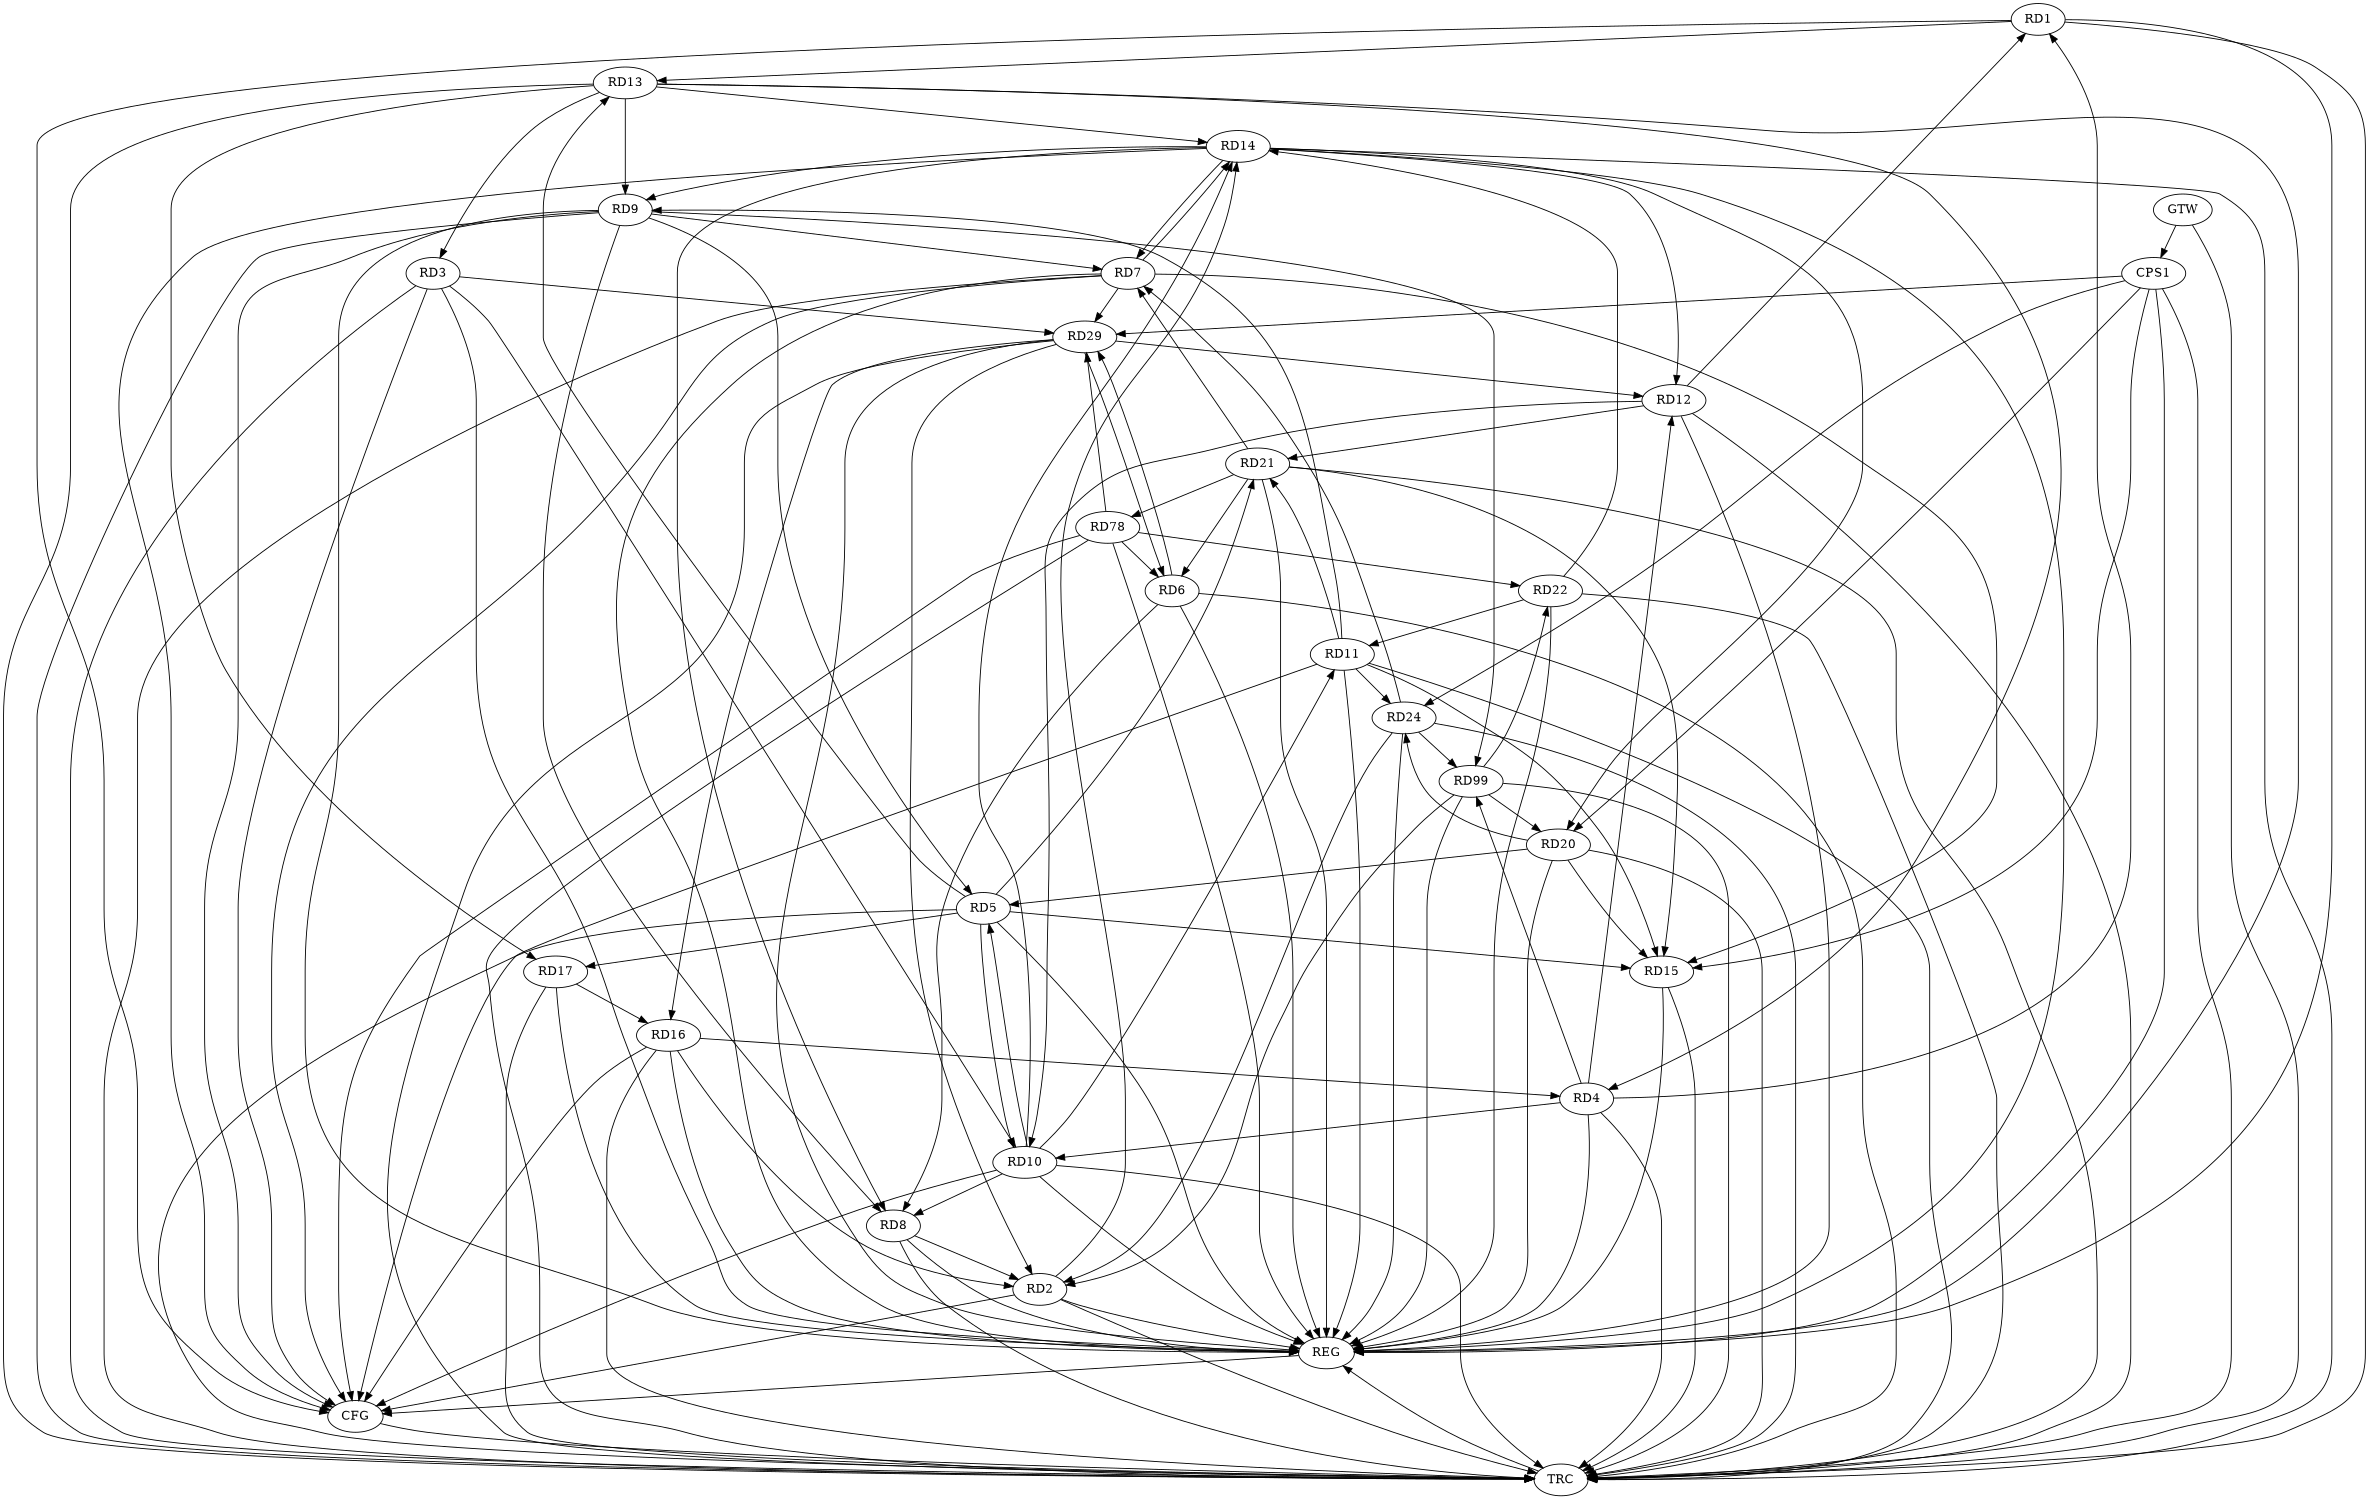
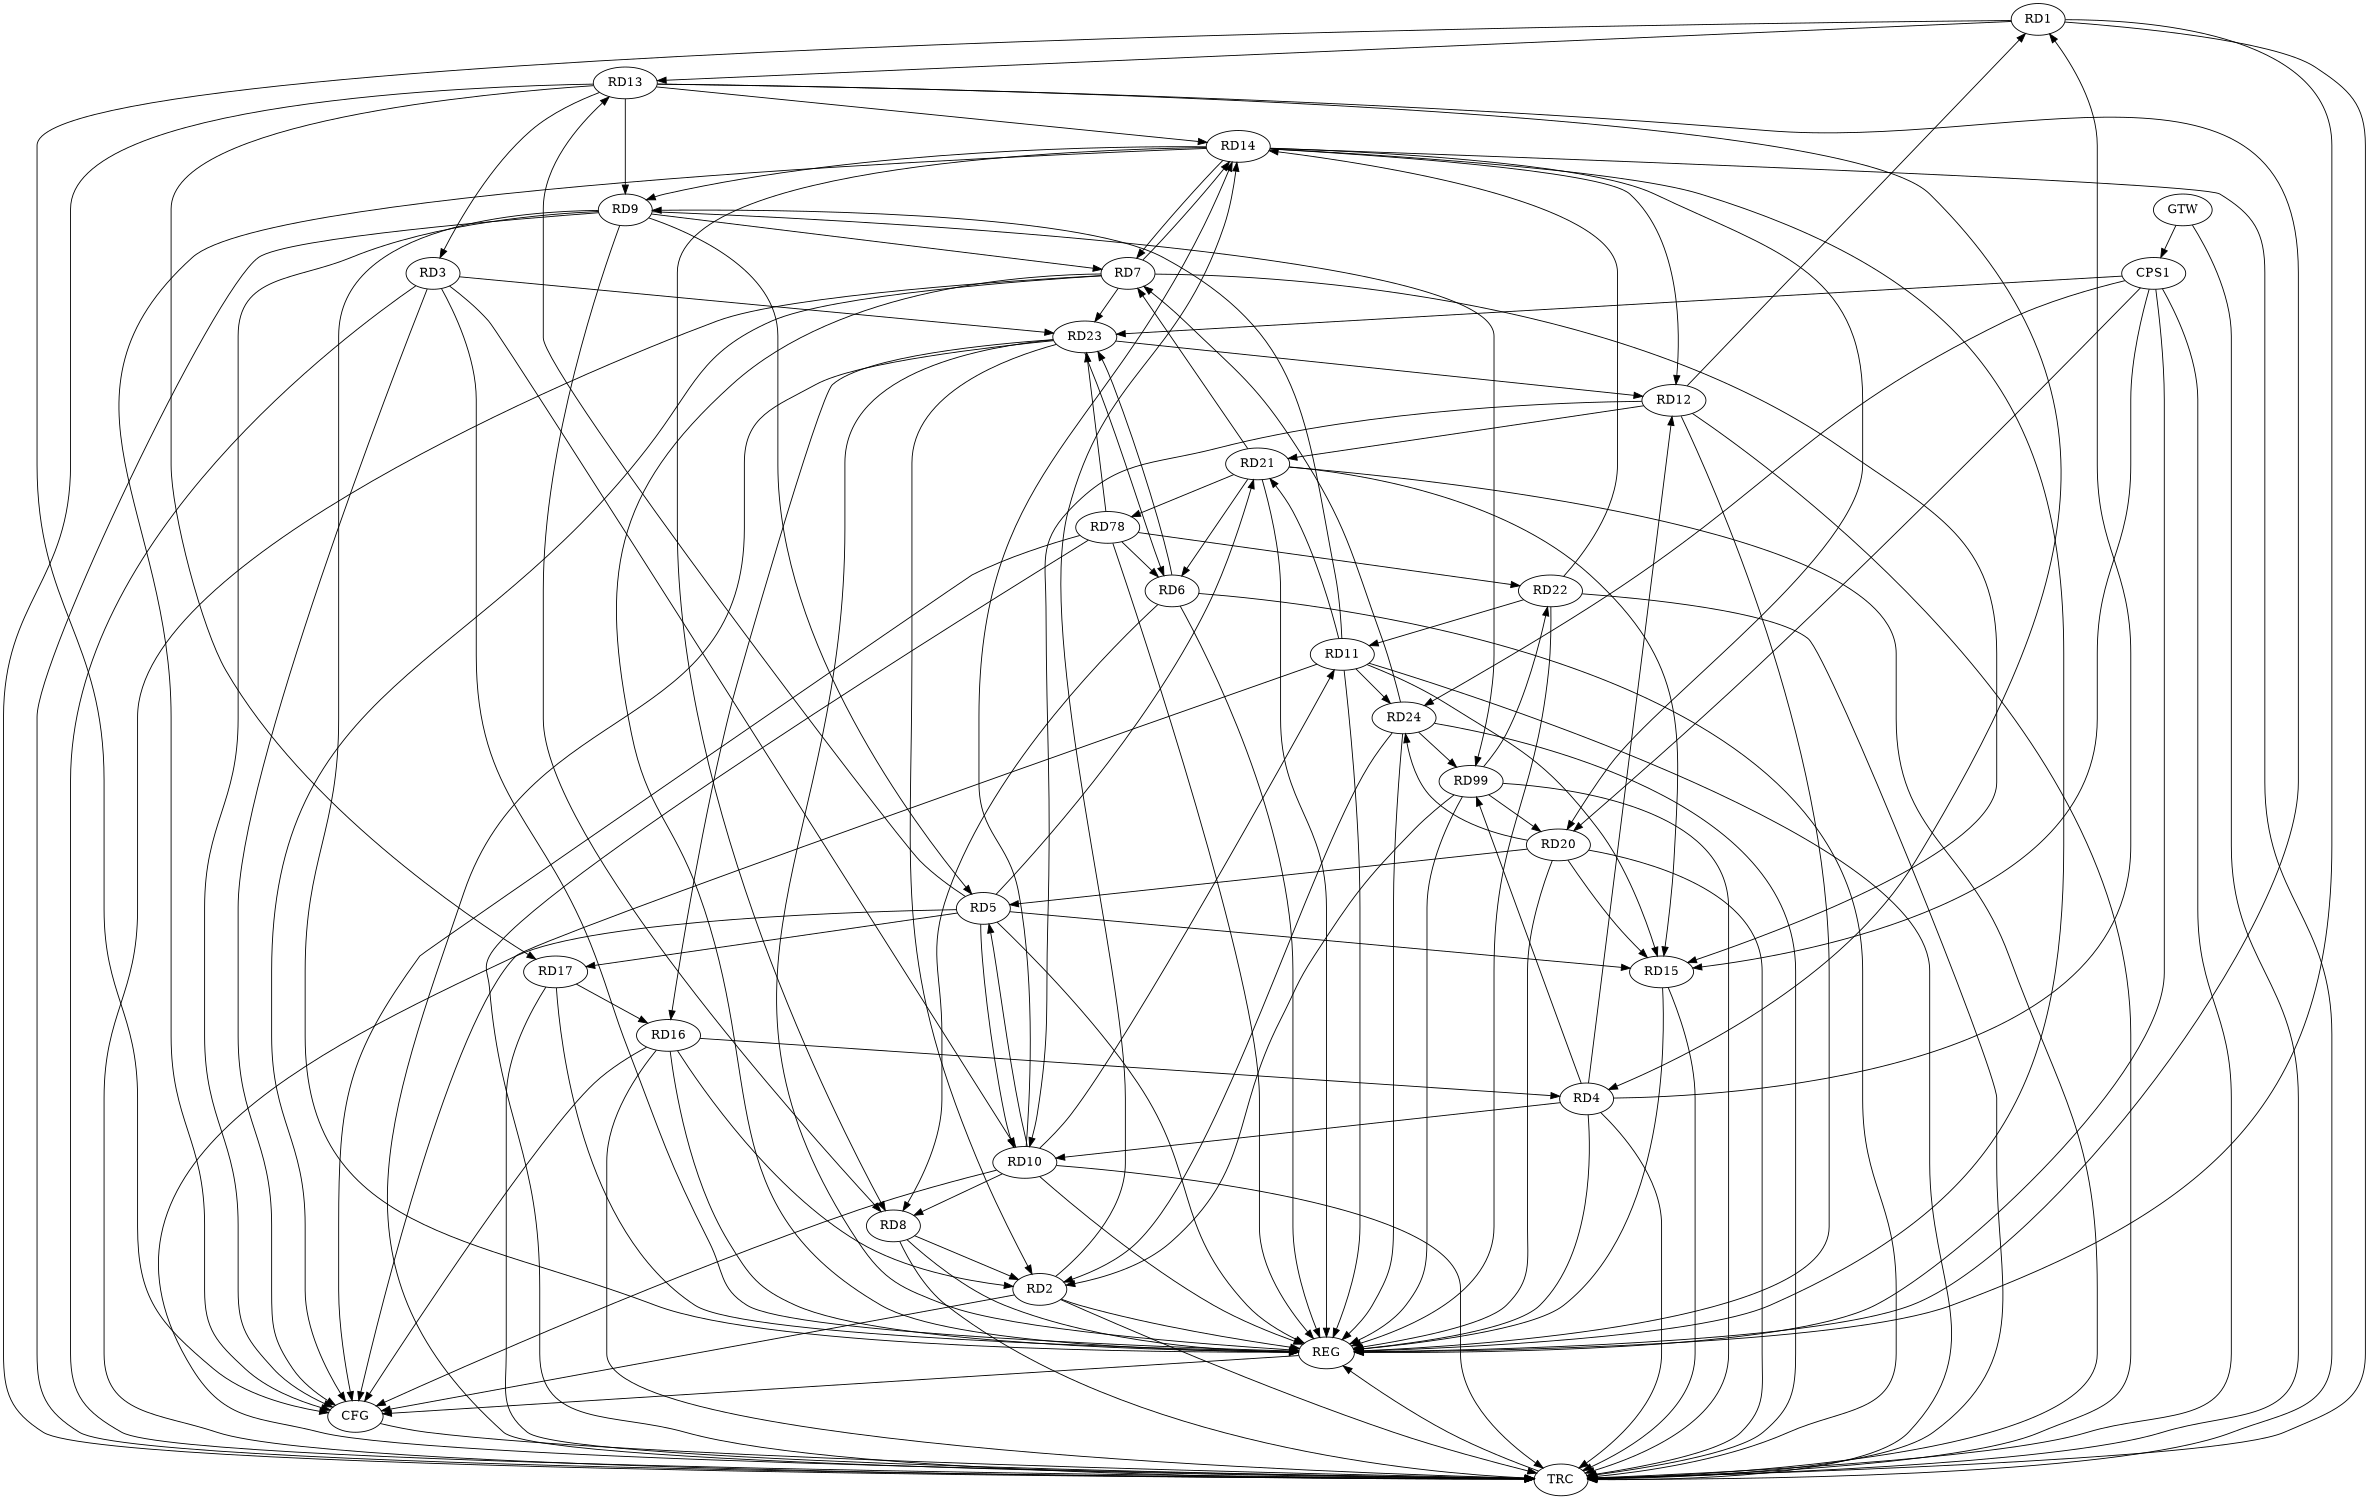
node "RD29": label "RD29" -> "RD23"
